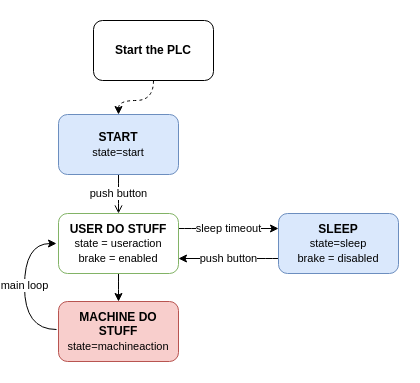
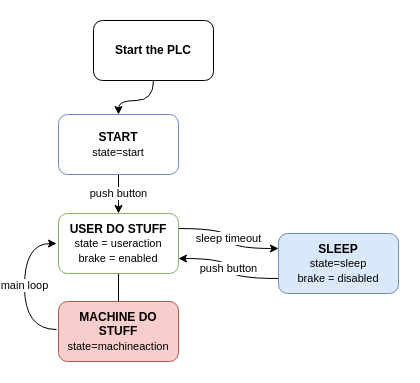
edge "Start the PLC" -> "START state=start": style dashed -> solid
node "START state=start": fillcolor #dae8fc -> #ffffff
edge "START state=start" -> "USER DO STUFF state = useraction brake = enabled": arrowhead open -> classic
node "SLEEP state=sleep brake = disabled": moved (339, 244) -> (339, 264)
edge "USER DO STUFF state = useraction brake = enabled" -> "MACHINE DO STUFF state=machineaction": arrowhead classic -> none
